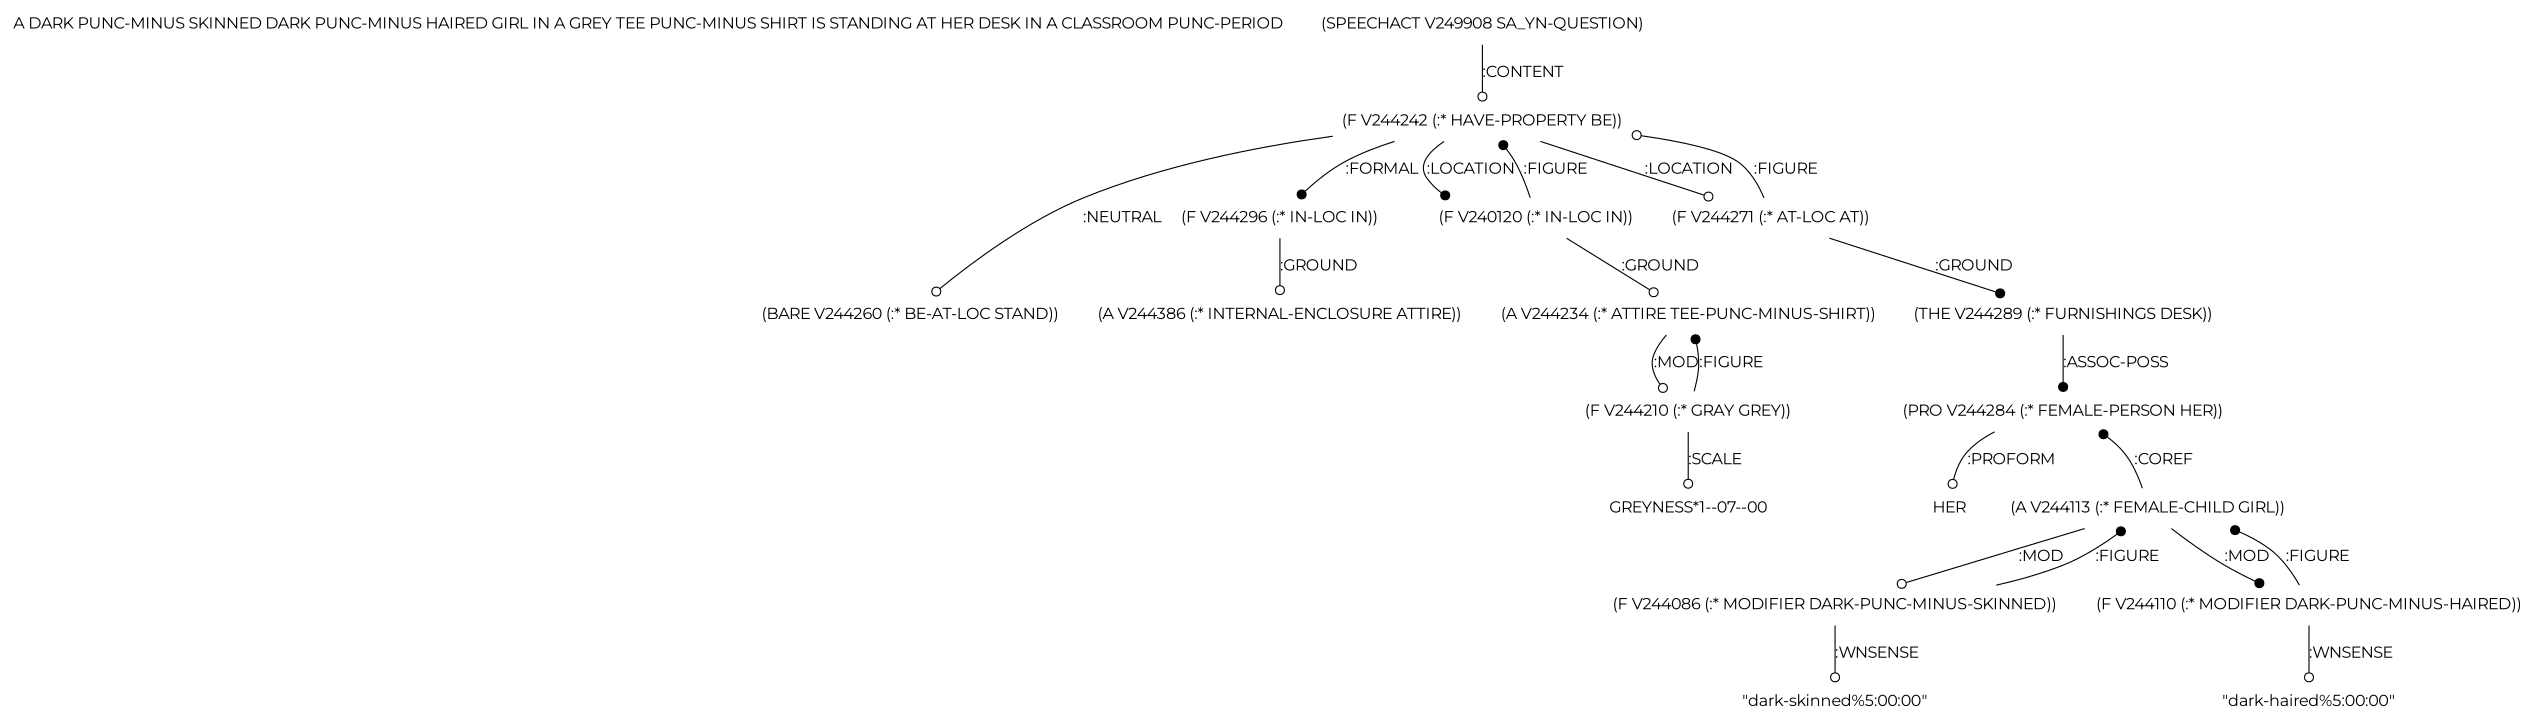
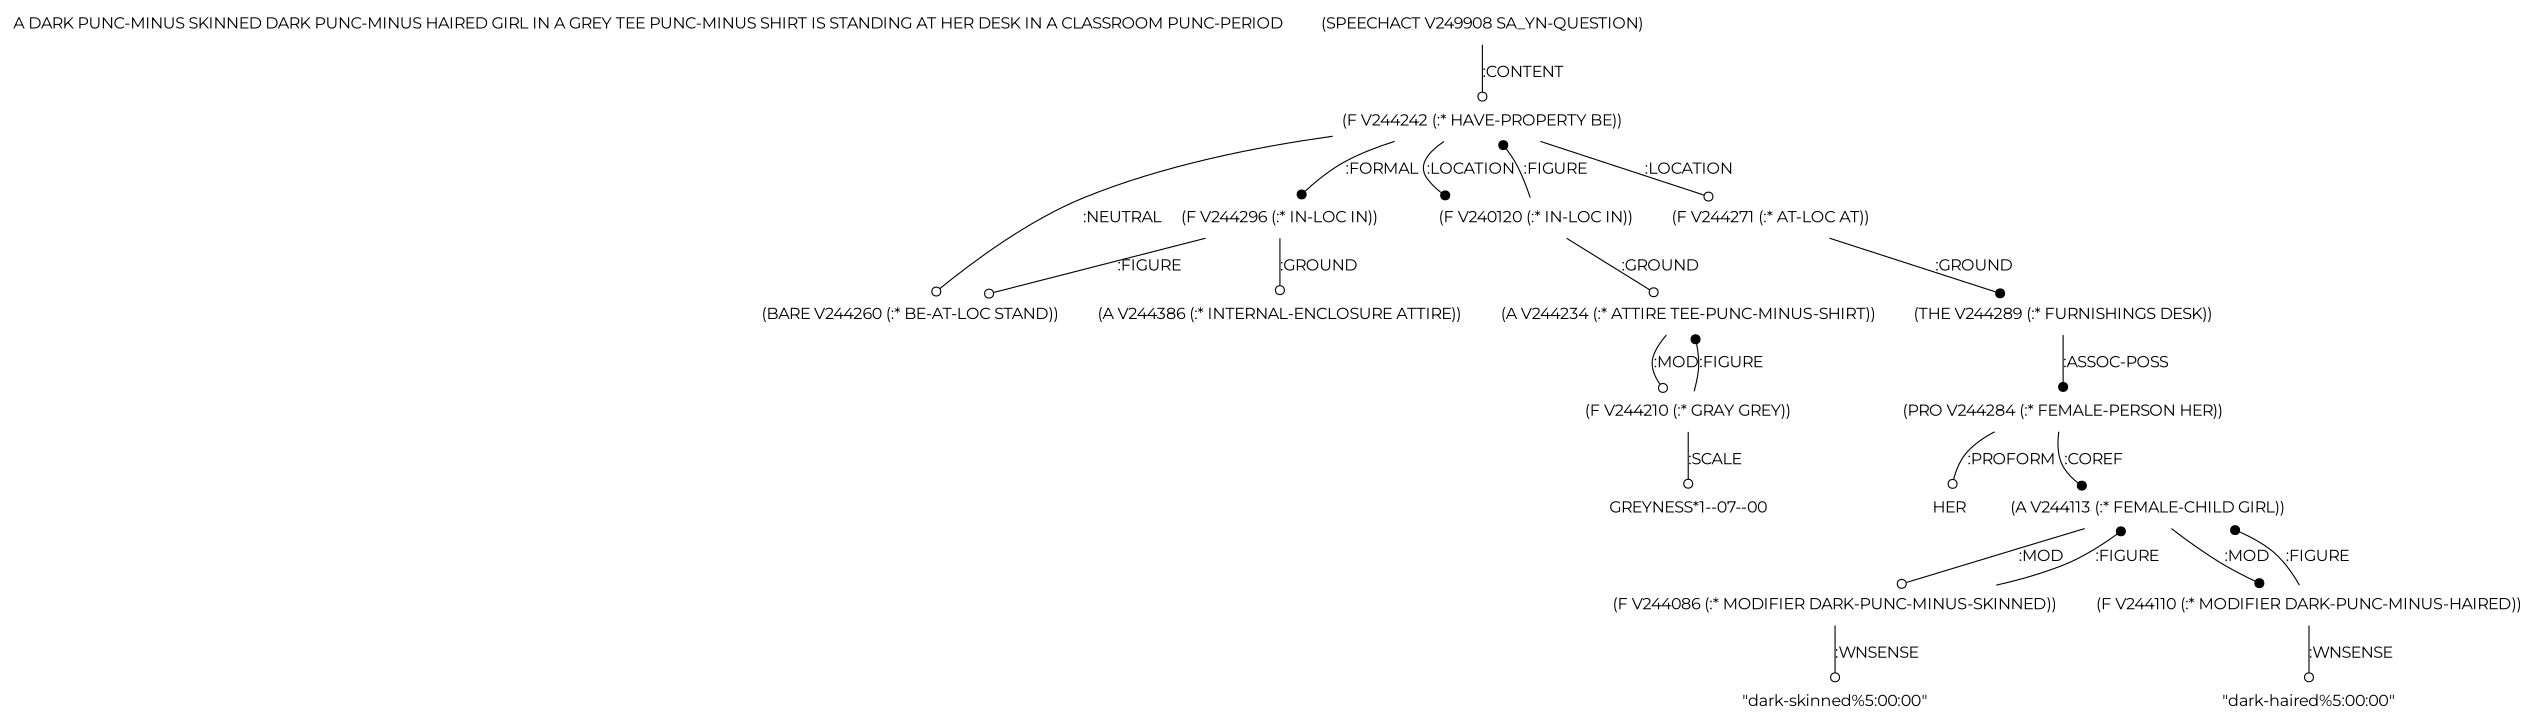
edge "(F V244271 (:* AT-LOC AT))" -> "(F V244242 (:* HAVE-PROPERTY BE))": removed, label ":FIGURE"
edge "(F V244296 (:* IN-LOC IN))" -> "(BARE V244260 (:* BE-AT-LOC STAND))": added, label ":FIGURE"
edge "(A V244113 (:* FEMALE-CHILD GIRL))" -> "(PRO V244284 (:* FEMALE-PERSON HER))": reversed
